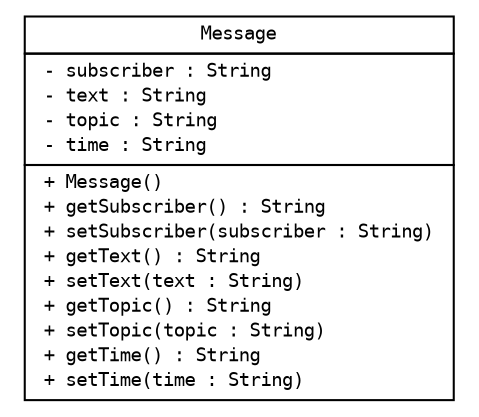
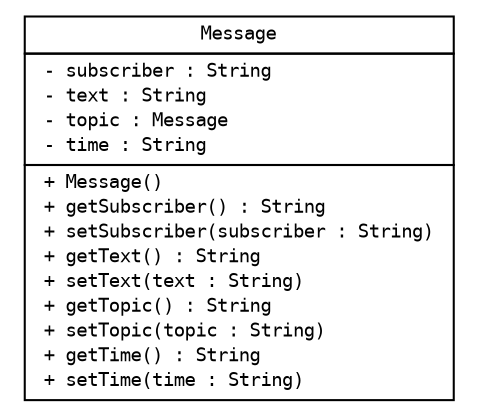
node "Message": text "- topic : String" -> "- topic : Message"
